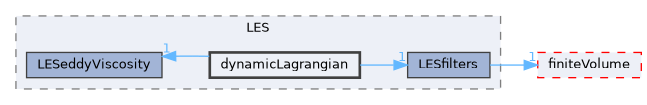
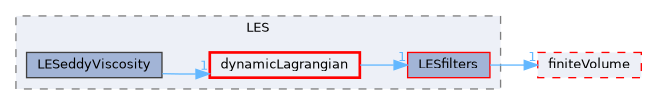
edge "dynamicLagrangian" -> "LESeddyViscosity": reversed
node "dynamicLagrangian": color grey25 -> red
node "LESfilters": color grey25 -> red
